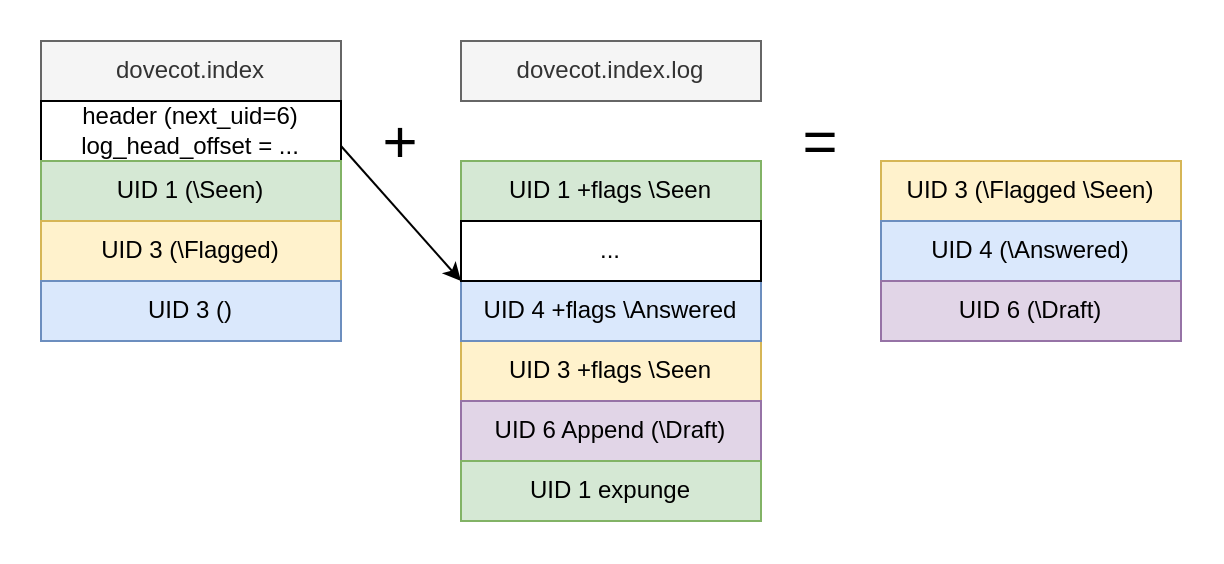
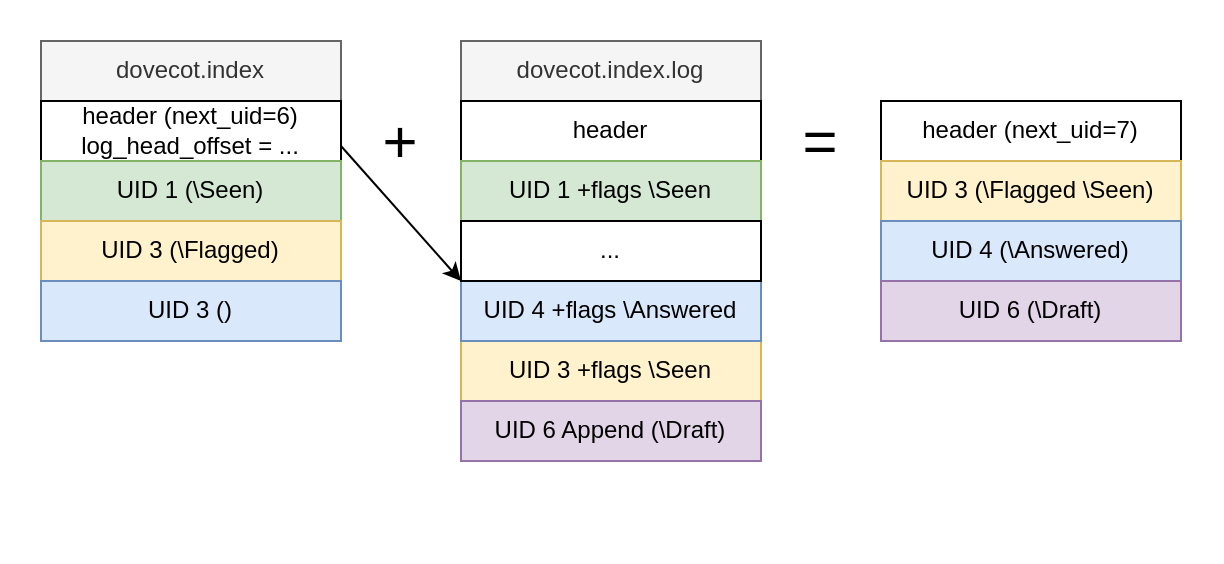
node "header": added
node "header (next_uid=7)": added
node "UID 1 expunge": removed
